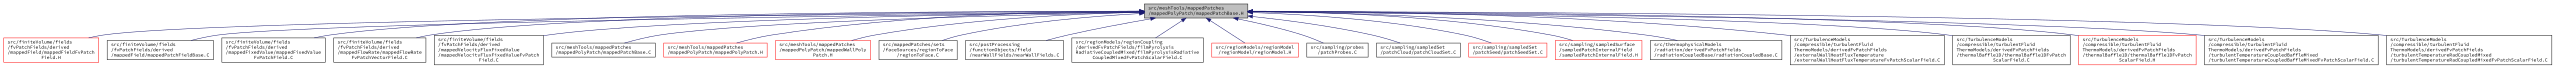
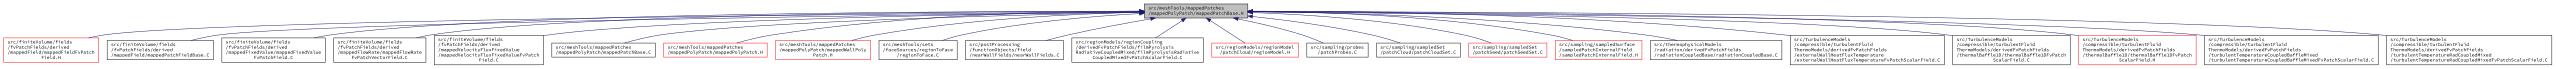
node "src/mappedPatches/sets /faceSources/regionToFace /regionToFace.C": label "src/mappedPatches/sets /faceSources/regionToFace /regionToFace.C" -> "src/meshTools/sets /faceSources/regionToFace /regionToFace.C"
node "src/regionModels/regionModel /regionModel/regionModel.H": label "src/regionModels/regionModel /regionModel/regionModel.H" -> "src/regionModels/regionModel /patchCloud/regionModel.H"
